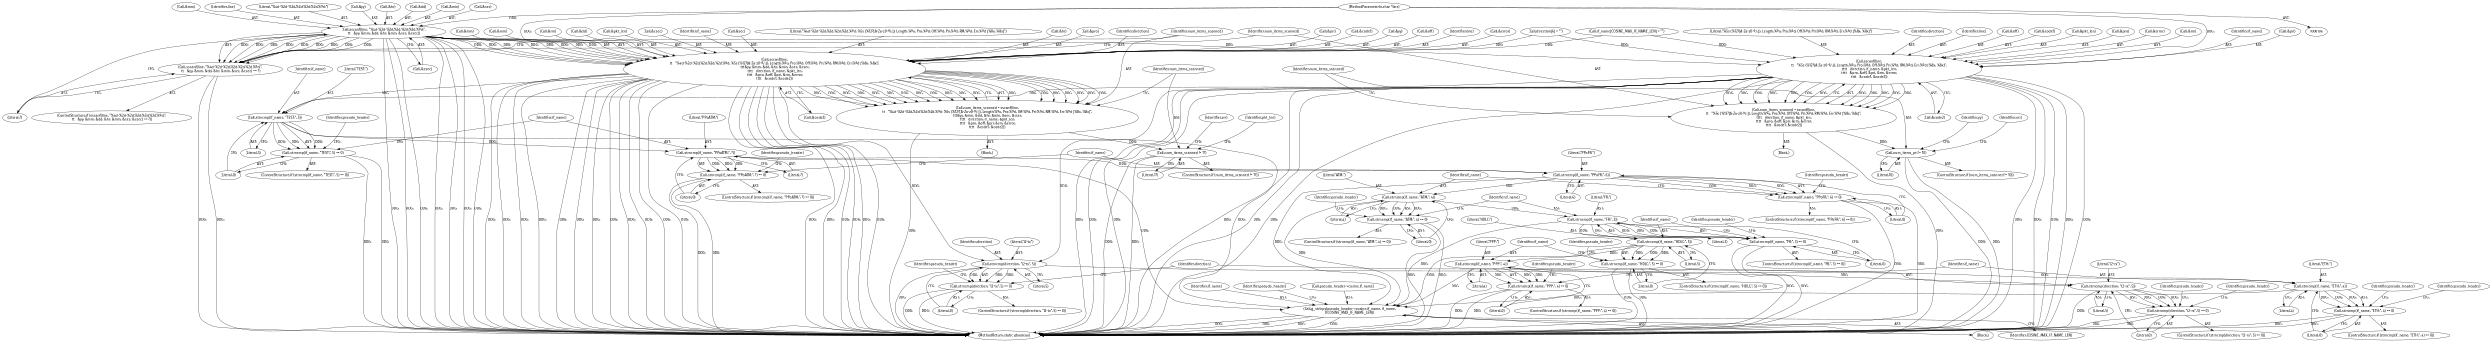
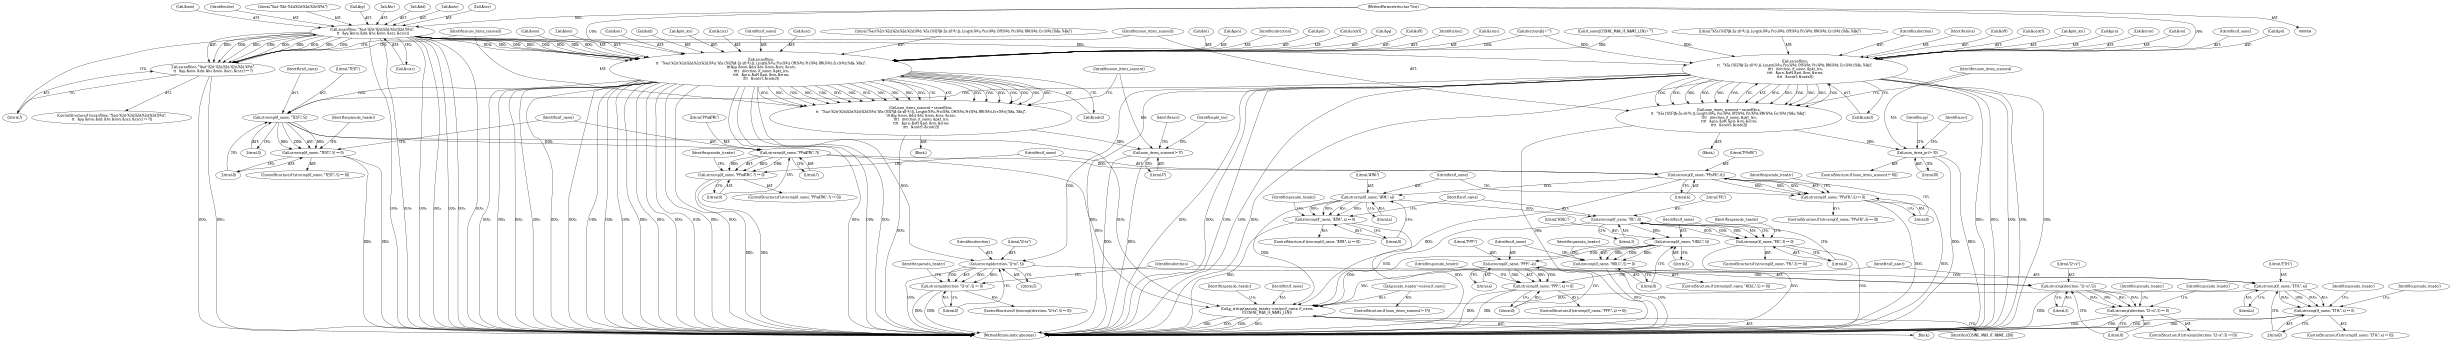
edge "(Call,num_items_scanned != 17)" -> "(ControlStructure,if (num_items_scanned != 17))": now "(Call,pseudo_header->cosine.if_name)" -> "(ControlStructure,if (num_items_scanned != 17))"
